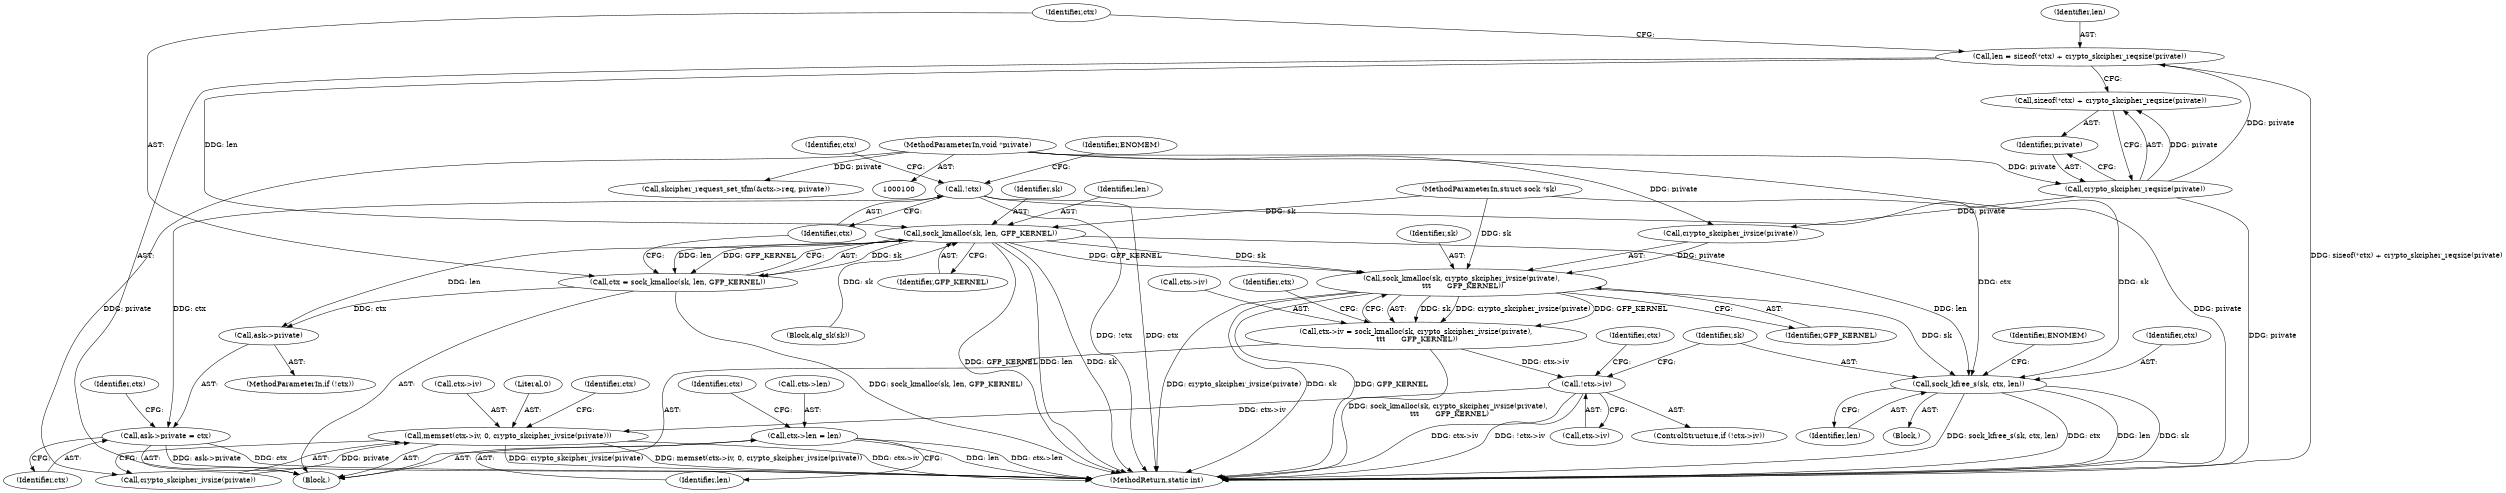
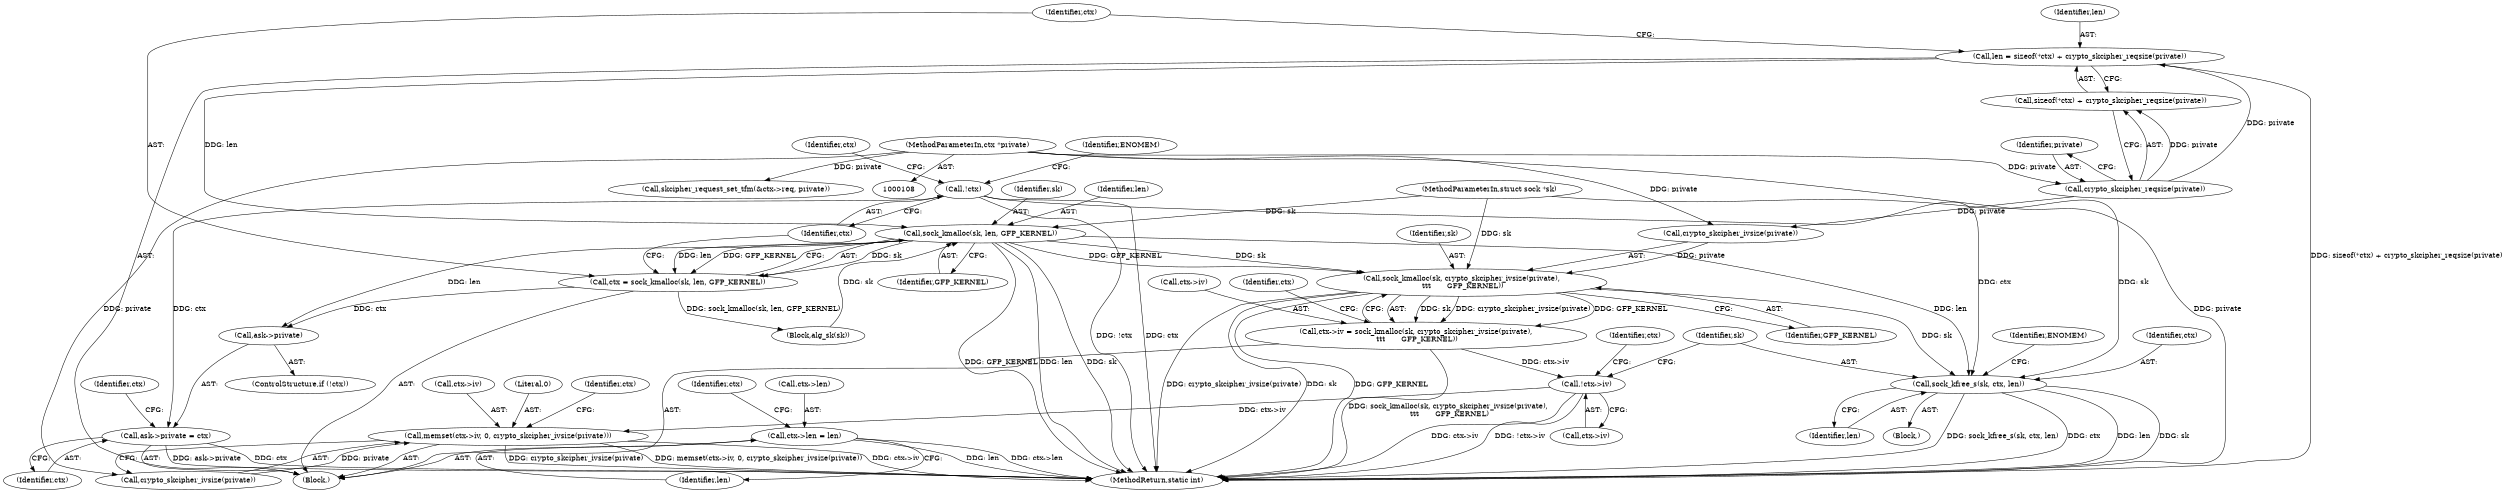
edge "(Call,sizeof(*ctx) + crypto_skcipher_reqsize(private))" -> "(Identifier,private)": now "(Call,sizeof(*ctx) + crypto_skcipher_reqsize(private))" -> "(Call,len = sizeof(*ctx) + crypto_skcipher_reqsize(private))"
node "(MethodParameterIn,void *private)": label "(MethodParameterIn,void *private)" -> "(MethodParameterIn,ctx *private)"
node "1000100": label "1000100" -> "1000108"
node "(MethodParameterIn,if (!ctx))": label "(MethodParameterIn,if (!ctx))" -> "(ControlStructure,if (!ctx))"
edge "(Call,ctx = sock_kmalloc(sk, len, GFP_KERNEL))" -> "(MethodReturn,static int)": now "(Call,ctx = sock_kmalloc(sk, len, GFP_KERNEL))" -> "(Block,alg_sk(sk))"
node "(ControlStructure,if (!ctx->iv))": removed
edge "(Call,crypto_skcipher_reqsize(private))" -> "(MethodReturn,static int)": removed, label "DDG: private"
